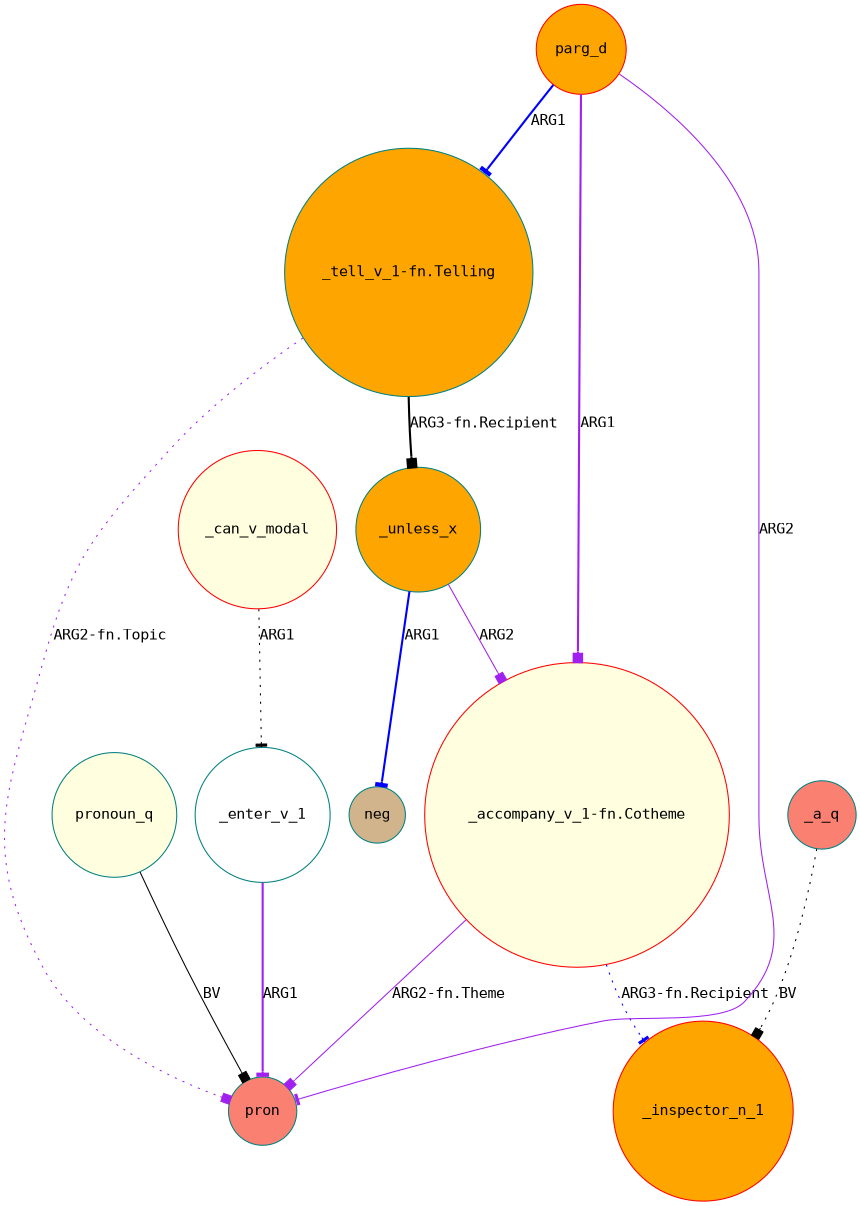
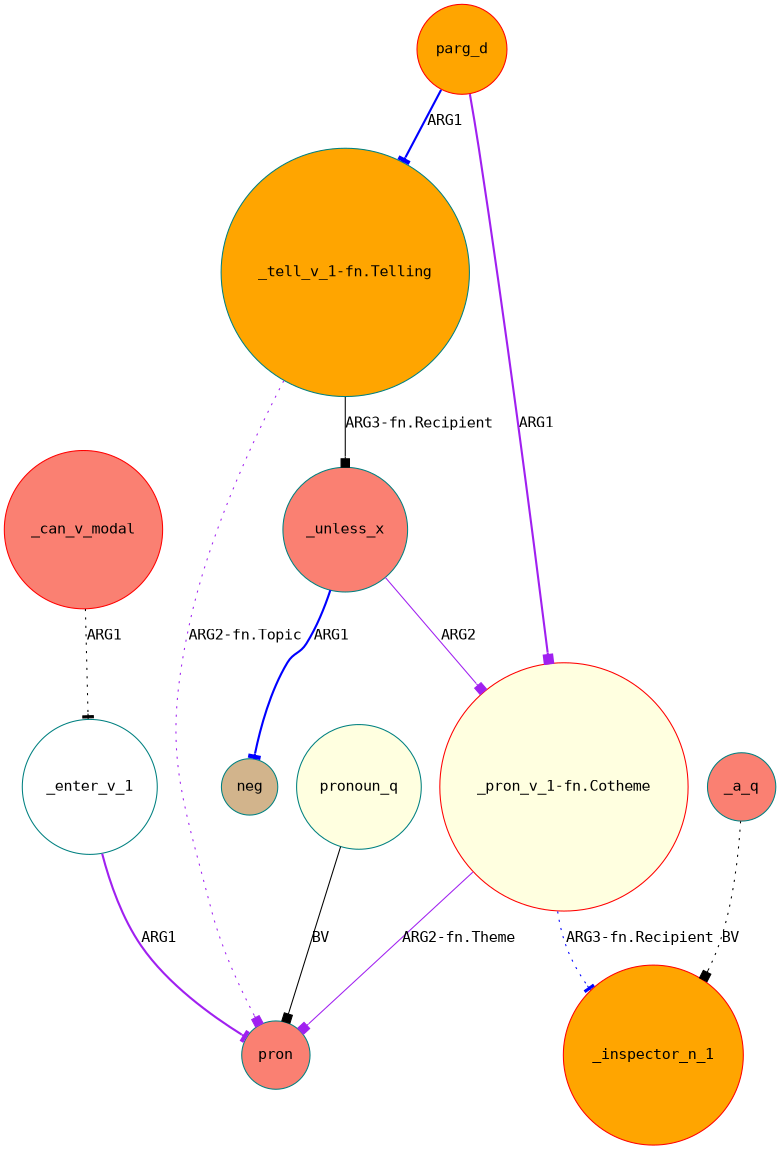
edge "_tell_v_1-fn.Telling" -> "_unless_x": style bold -> solid
node "_can_v_modal": fillcolor lightyellow -> salmon
node "_unless_x": fillcolor orange -> salmon
edge "parg_d" -> "pron": removed, label "ARG2"
node "_accompany_v_1-fn.Cotheme": label "_accompany_v_1-fn.Cotheme" -> "_pron_v_1-fn.Cotheme"
